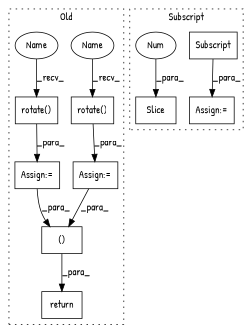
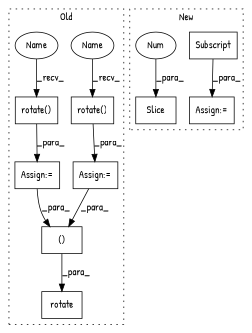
cluster "Subscript": label "Subscript" -> "New"
node "return": label "return" -> "rotate"
